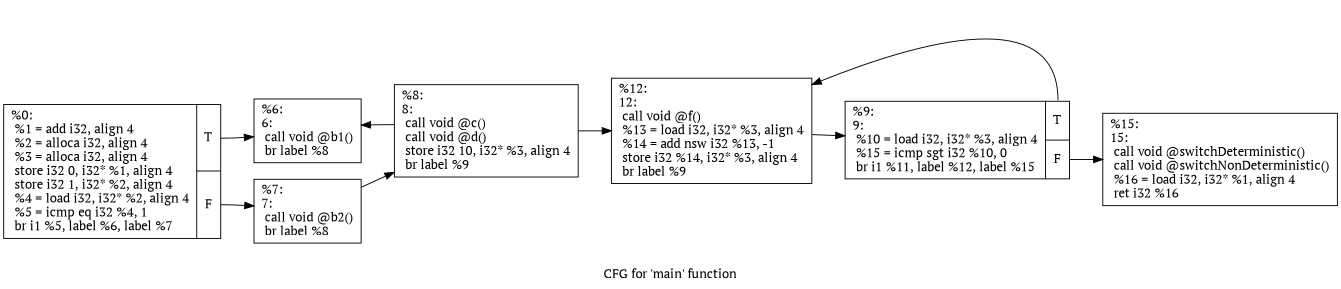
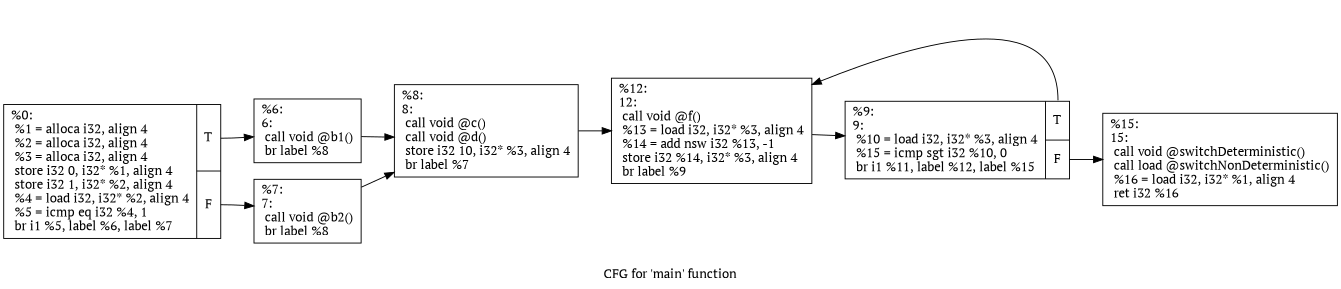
edge "%8:" -> "%6:": reversed
node "%0:": text "%1 = add i32, align 4" -> "%1 = alloca i32, align 4"
node "%8:": text "br label %9" -> "br label %7"
node "%15:": text "call void @switchNonDeterministic()" -> "call load @switchNonDeterministic()"
